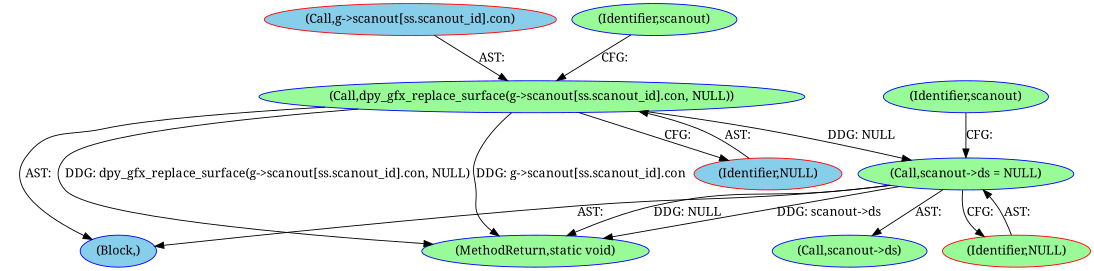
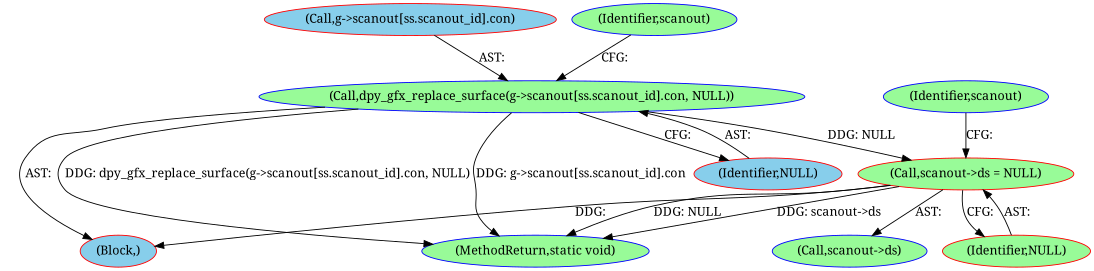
node "(Call,scanout->ds = NULL)": color blue -> red
edge "(Call,scanout->ds = NULL)" -> "(Block,)": label "AST: " -> "DDG: "
node "(Block,)": color blue -> red
